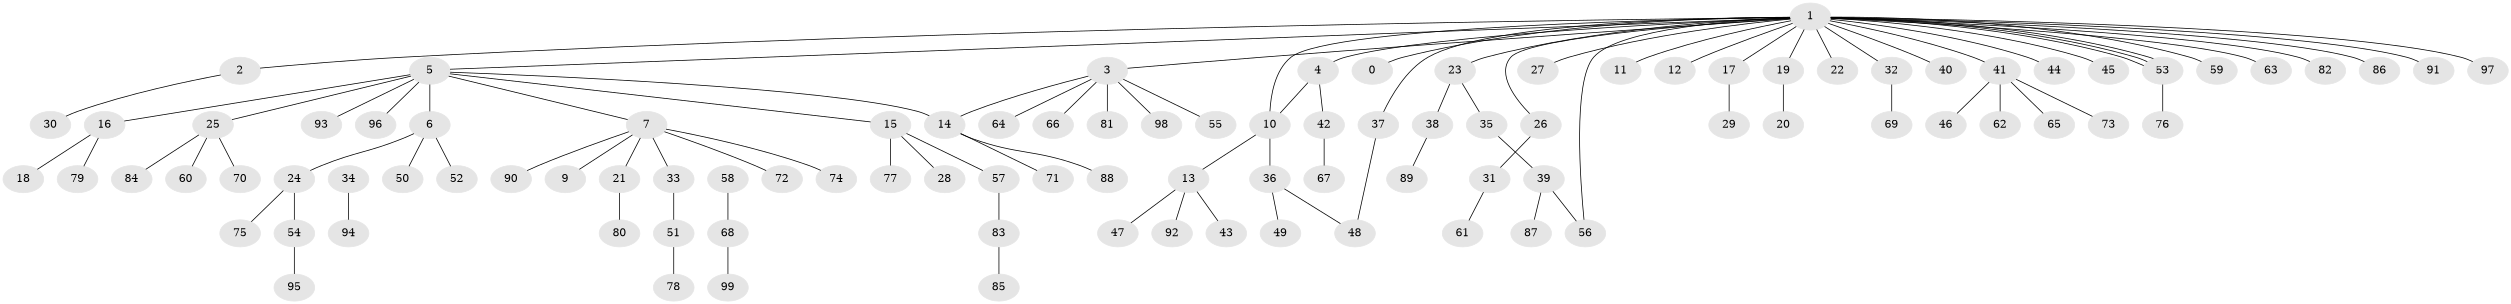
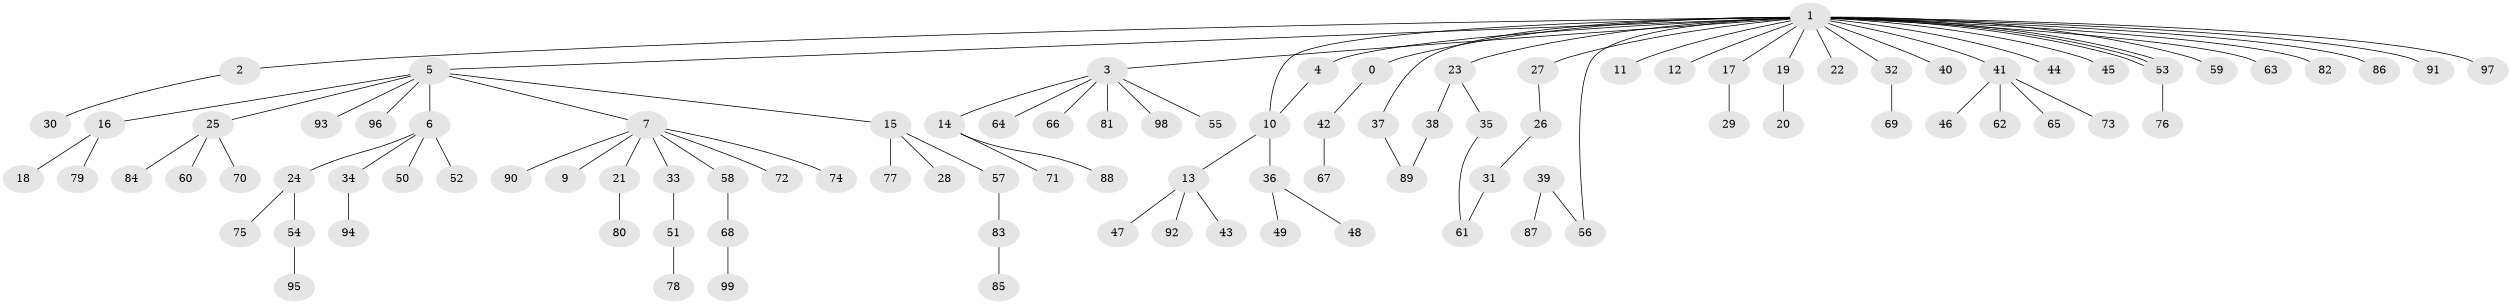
edge "1" -- "26": now "27" -- "26"
edge "5" -- "14": removed
edge "4" -- "42": now "0" -- "42"
edge "35" -- "39": now "35" -- "61"
edge "6" -- "34": added
edge "7" -- "58": added
edge "37" -- "48": now "37" -- "89"
